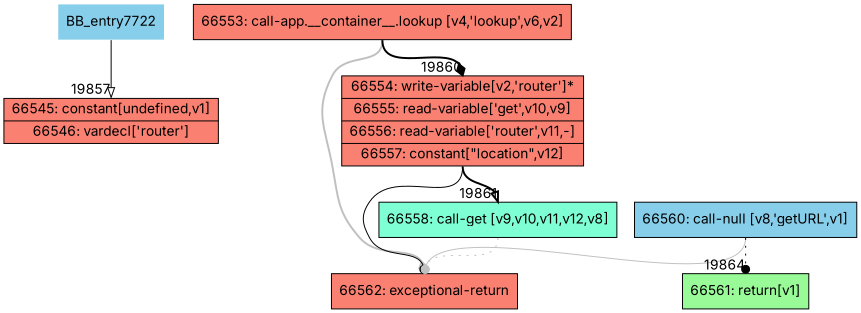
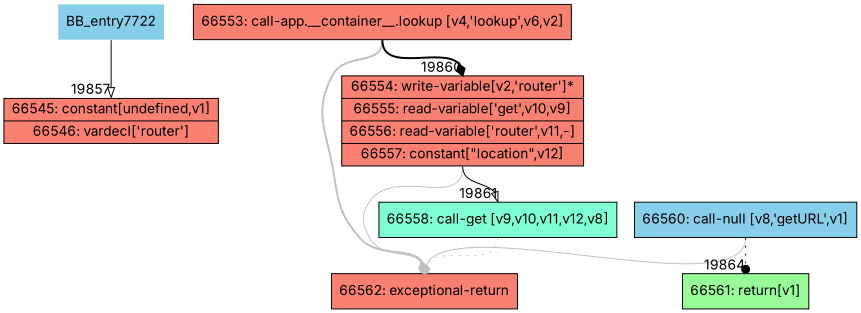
edge "66554: write-variable[v2,'router']*" -> "66558: call-get [v9,v10,v11,v12,v8]": style bold -> solid
edge "66554: write-variable[v2,'router']*" -> "66562: exceptional-return": color black -> gray
